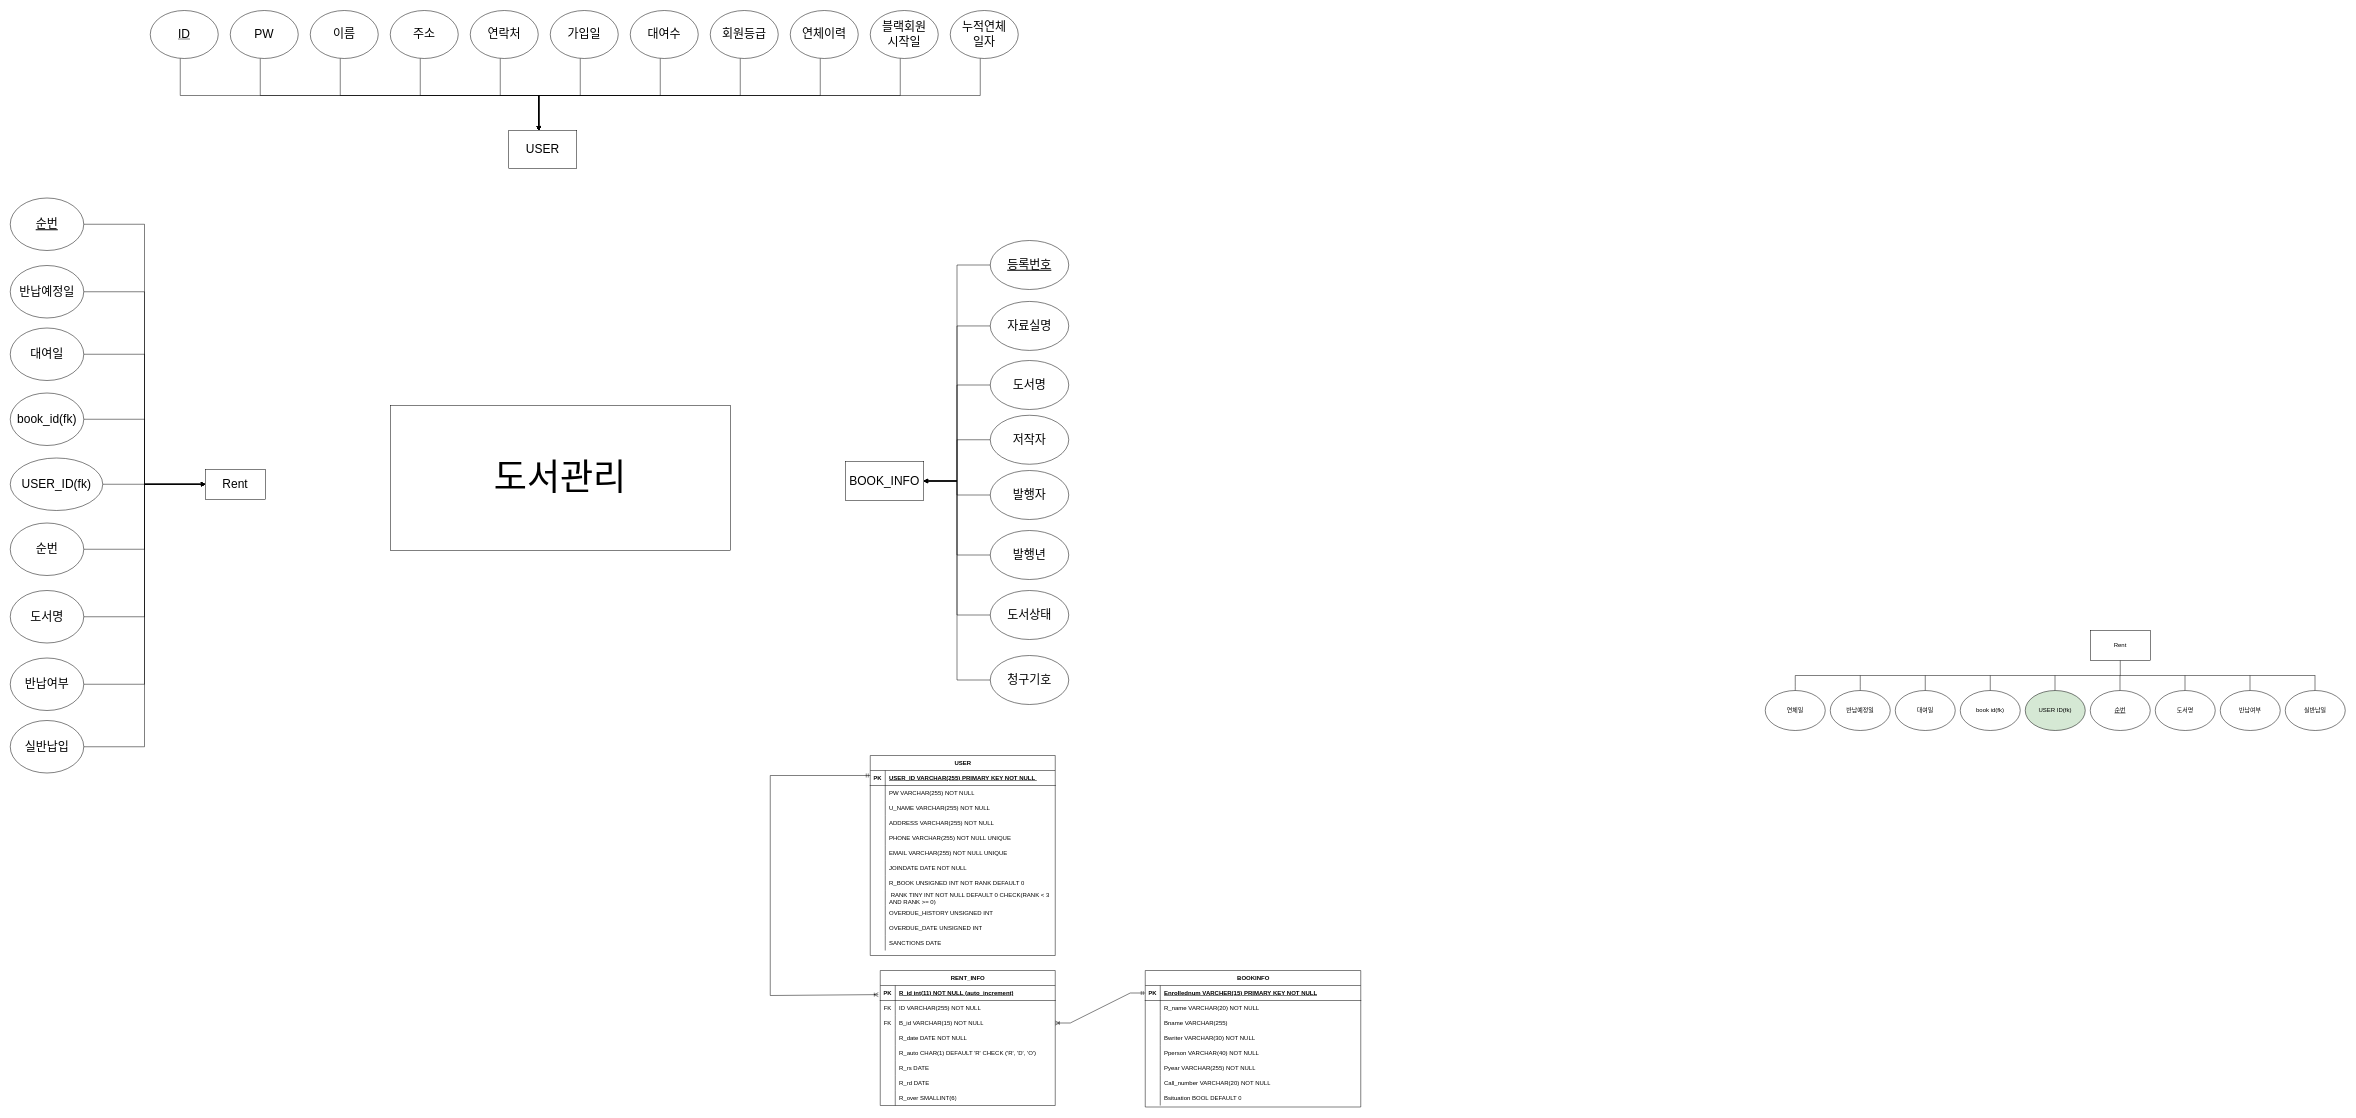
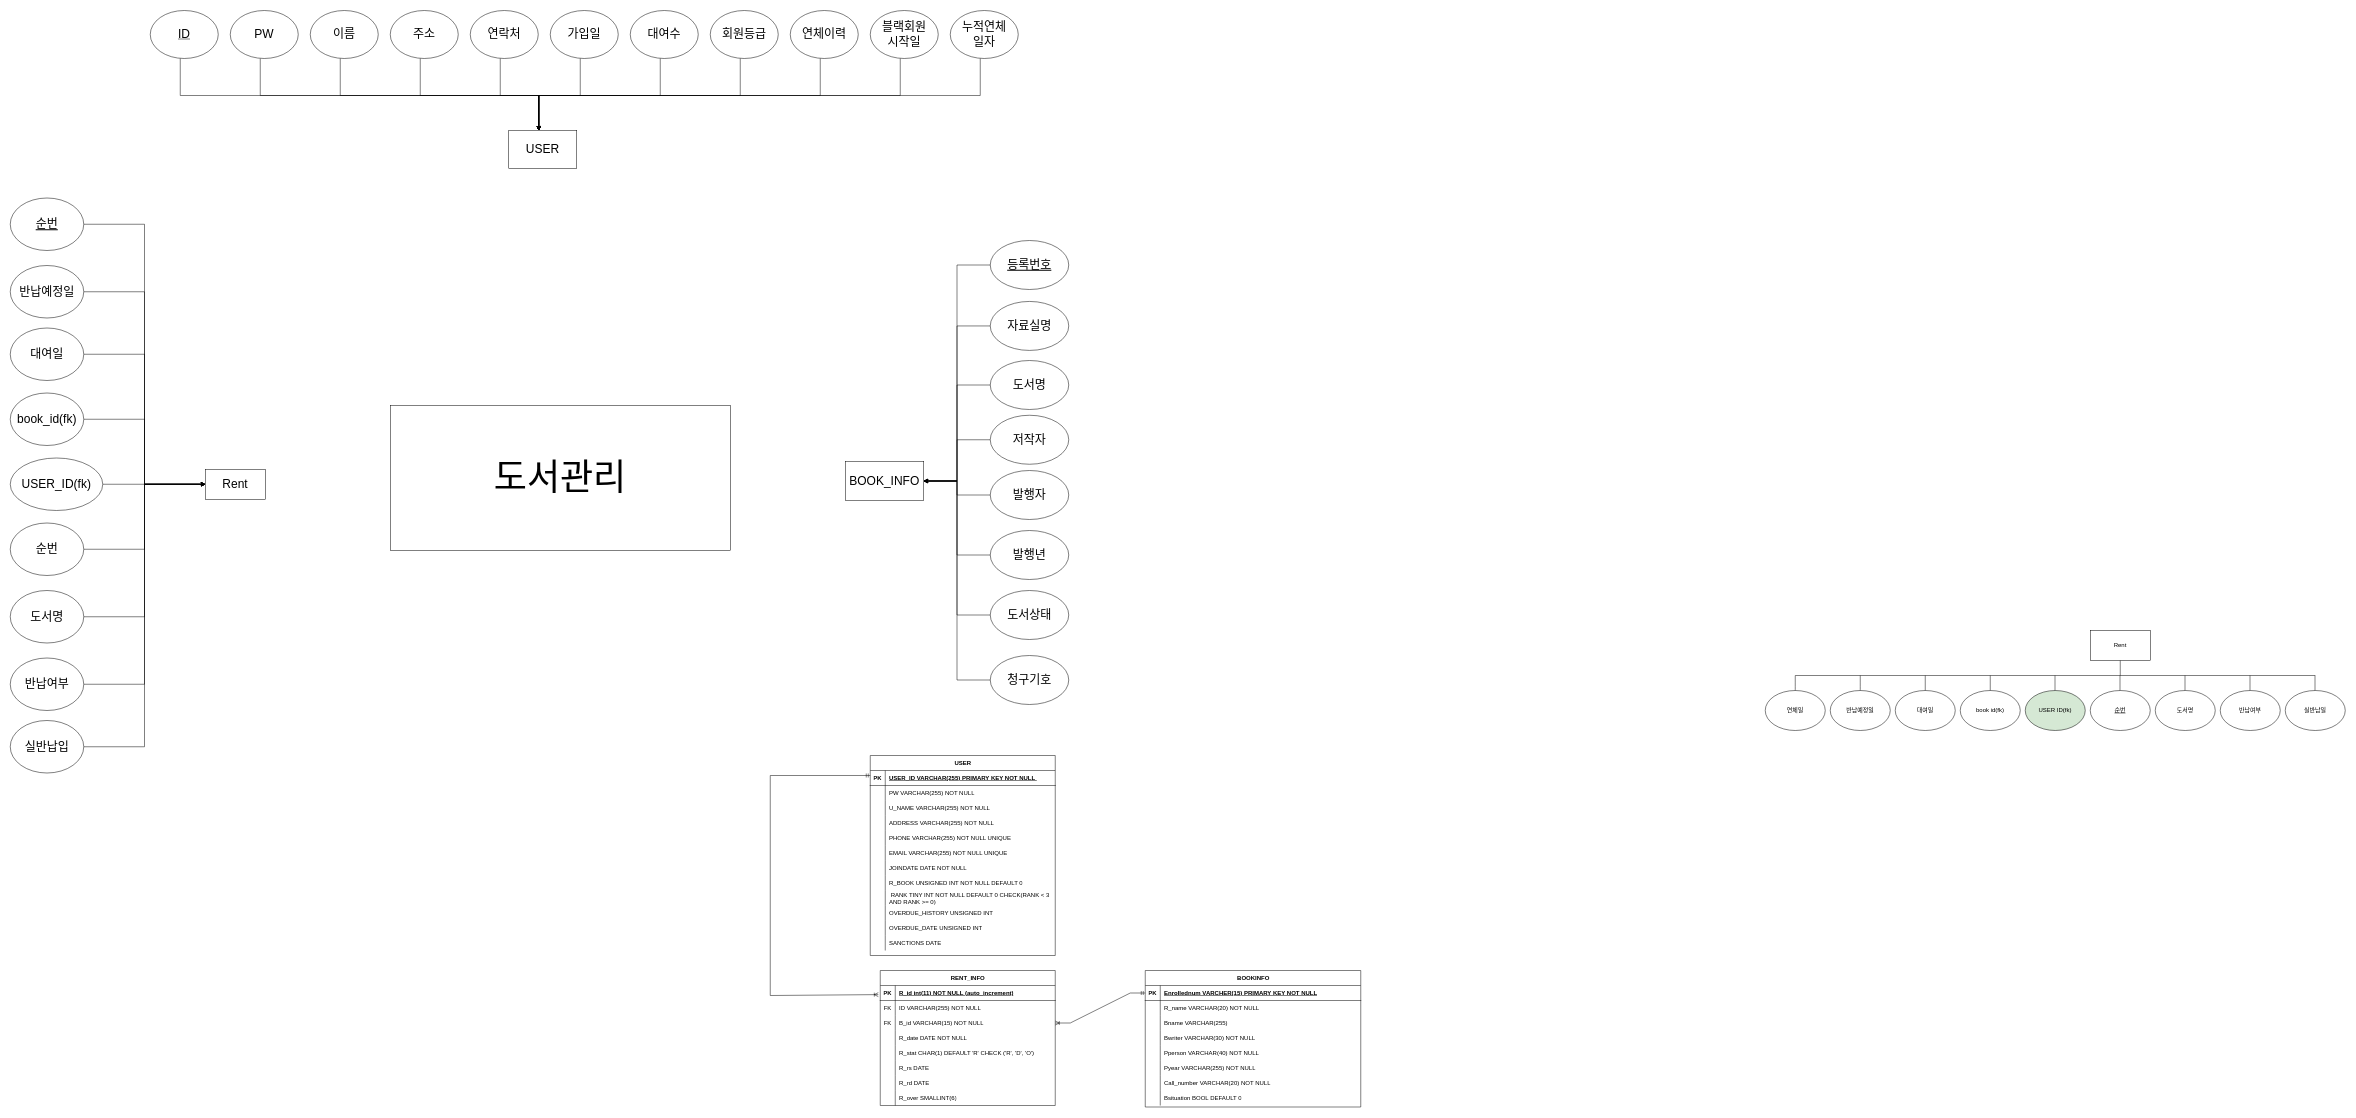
node "R_BOOK UNSIGNED INT NOT RANK DEFAULT 0": label "R_BOOK UNSIGNED INT NOT RANK DEFAULT 0" -> "R_BOOK UNSIGNED INT NOT NULL DEFAULT 0"
node "R_auto CHAR(1) DEFAULT 'R' CHECK ('R', 'D', 'O')": label "R_auto CHAR(1) DEFAULT 'R' CHECK ('R', 'D', 'O')" -> "R_stat CHAR(1) DEFAULT 'R' CHECK ('R', 'D', 'O')"
